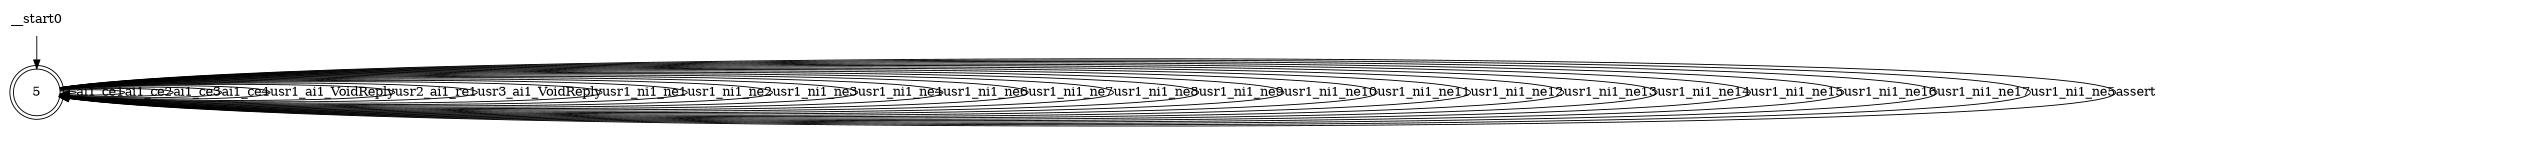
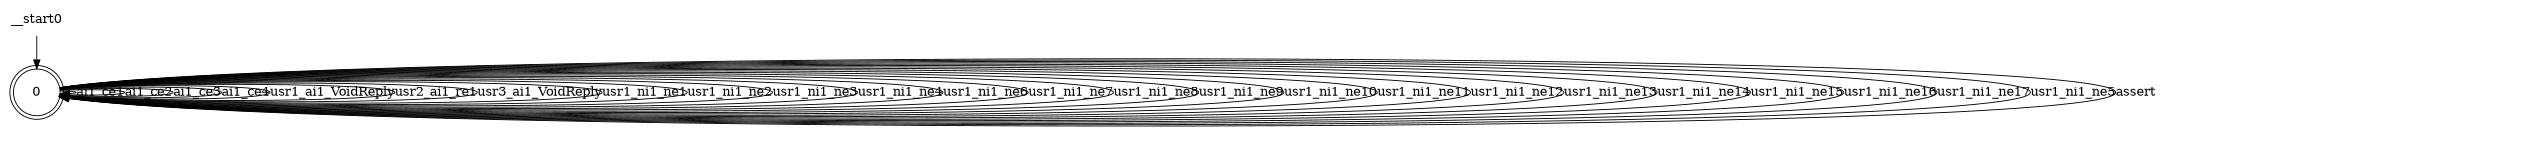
node "5": label "5" -> "0"
